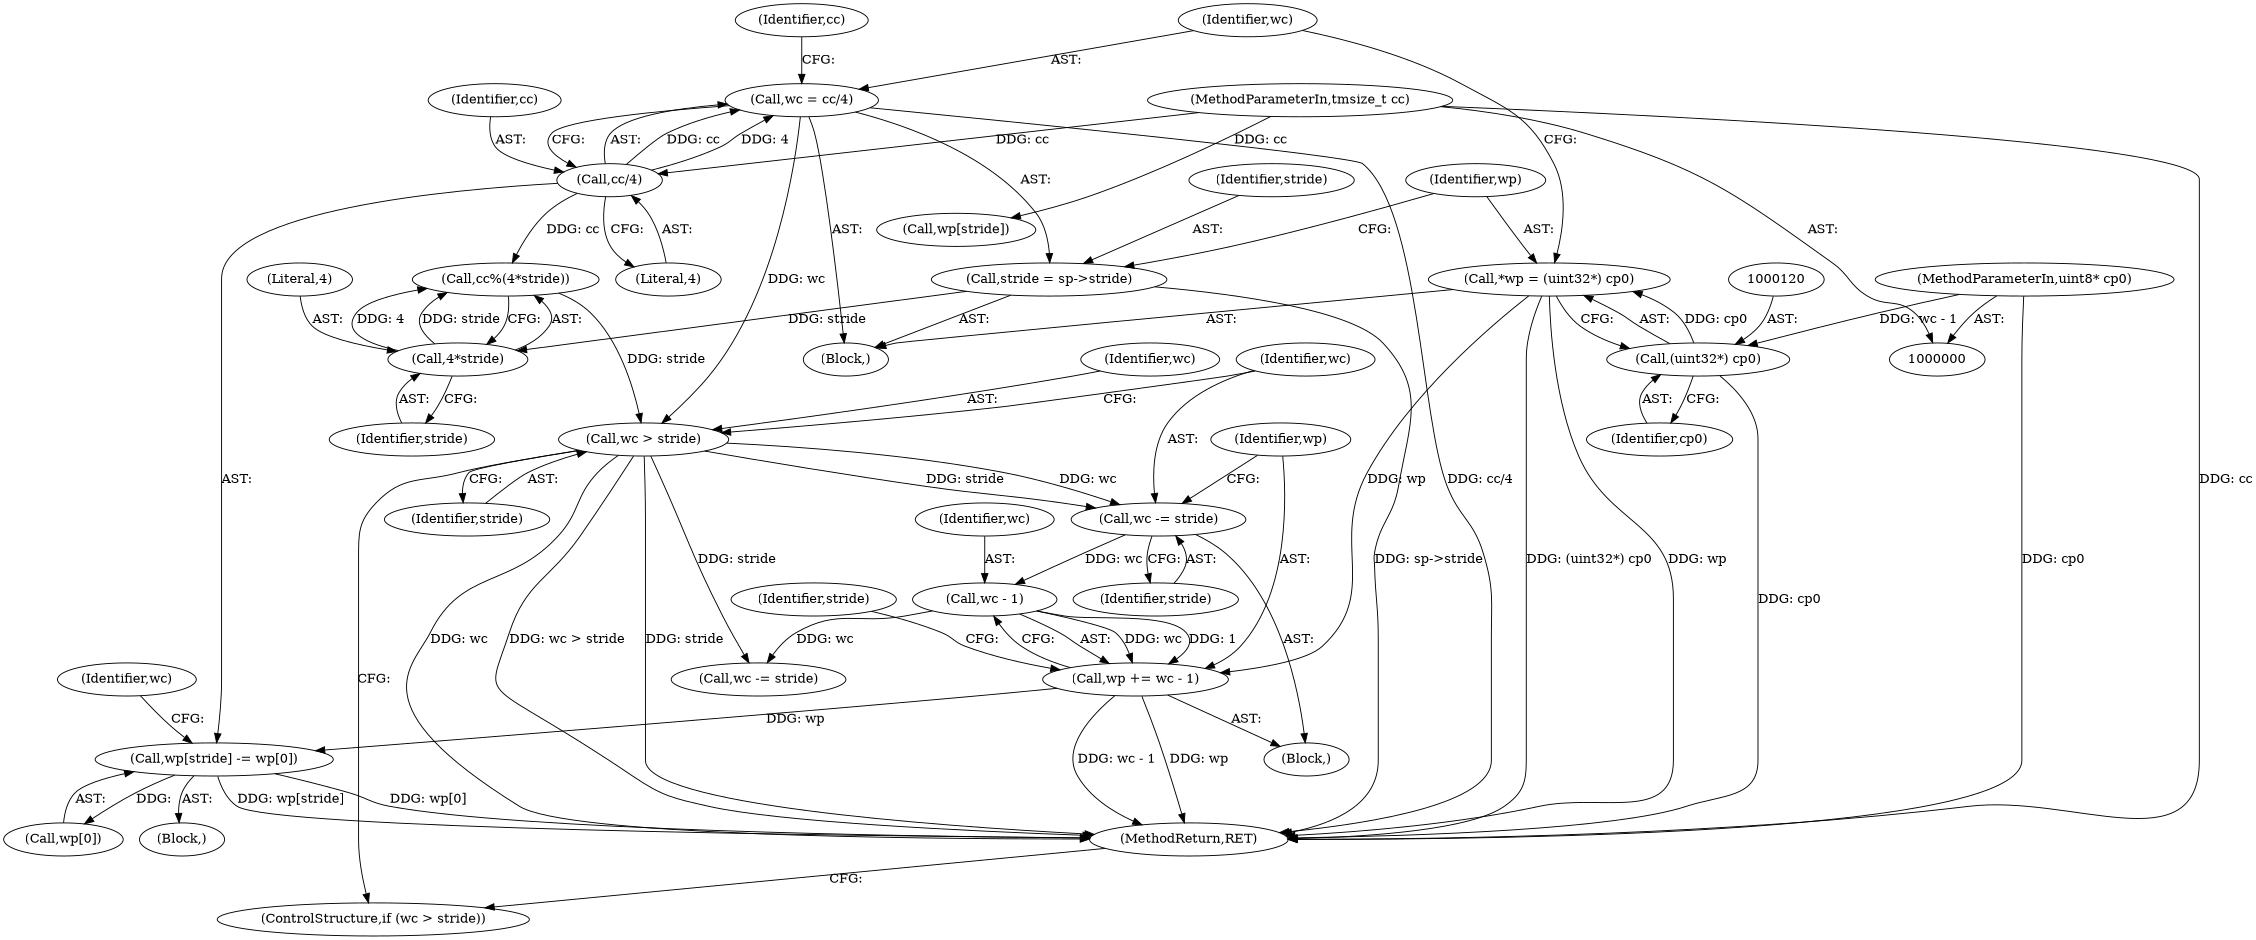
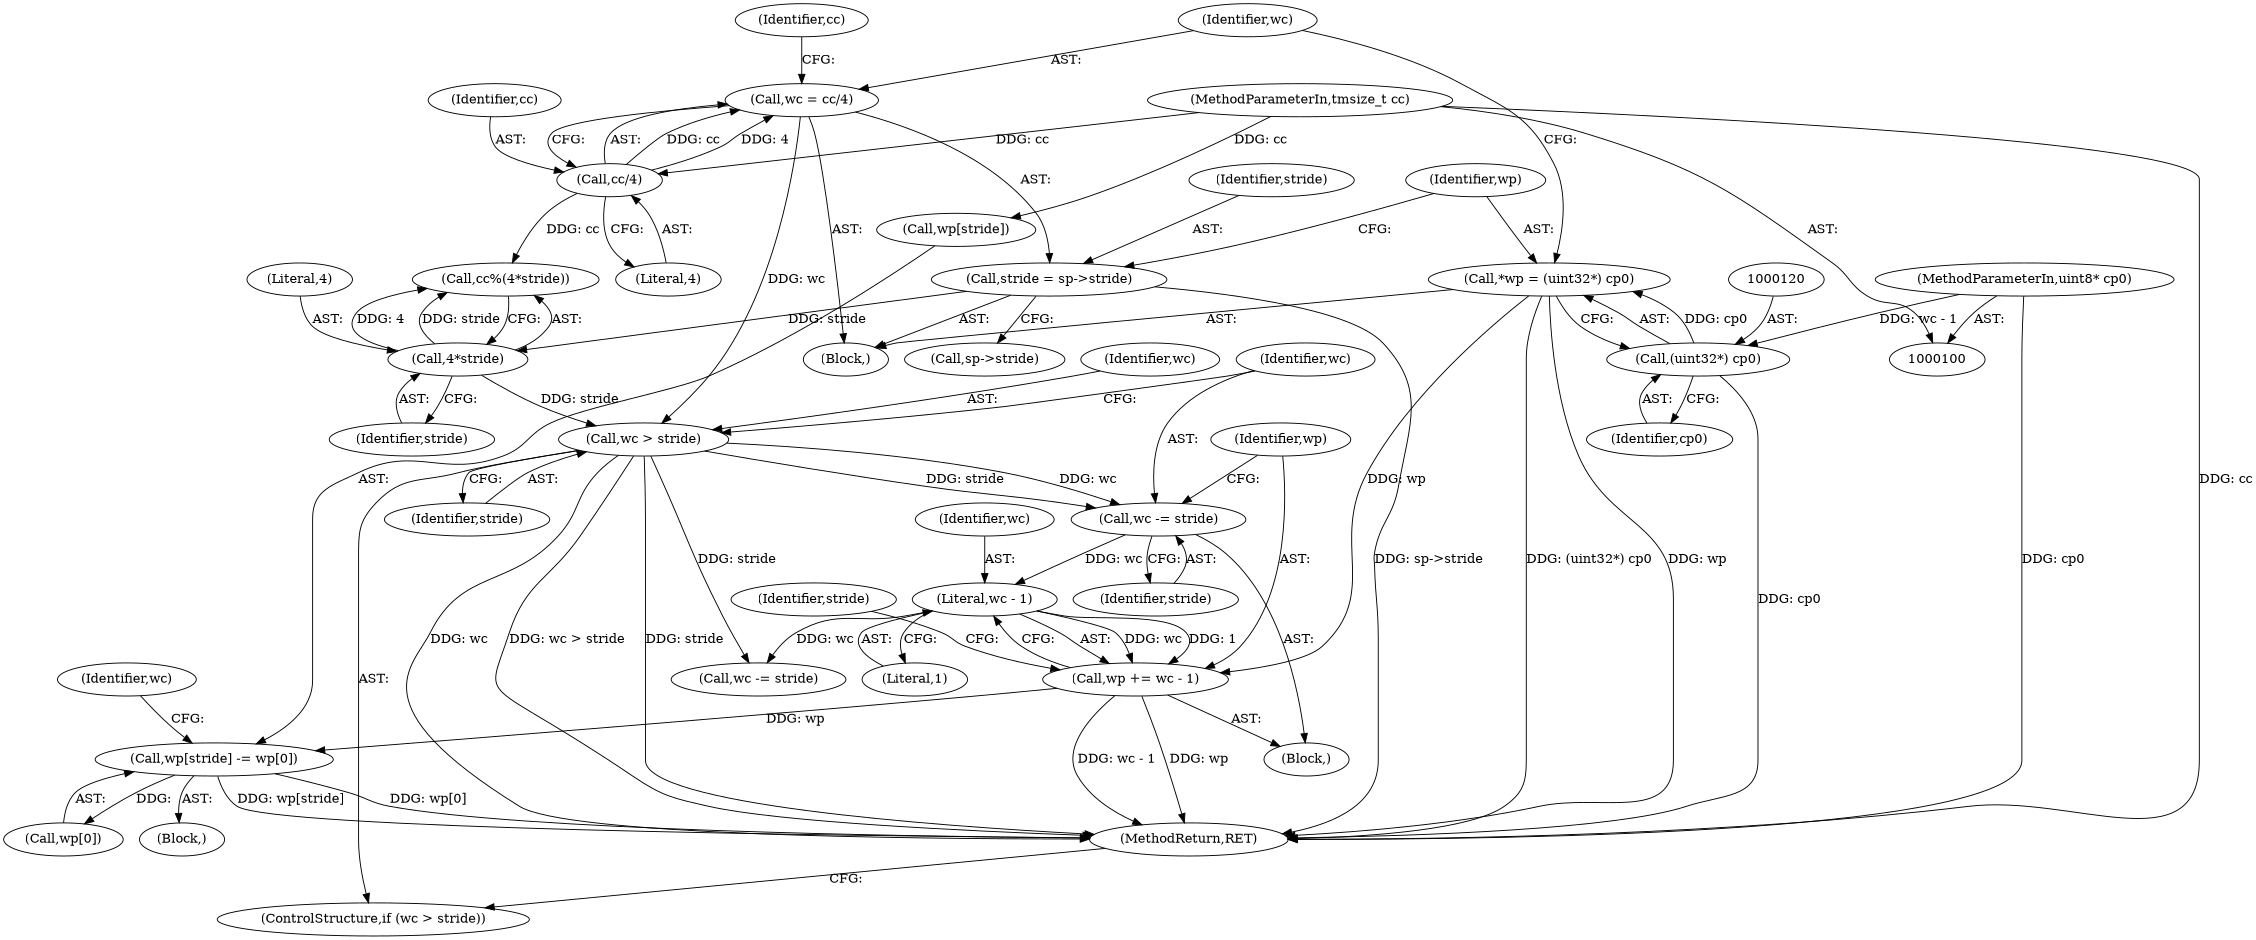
edge "(Call,cc/4)" -> "(Call,wp[stride] -= wp[0])": now "(Call,wp[stride])" -> "(Call,wp[stride] -= wp[0])"
edge "(Call,wc = cc/4)" -> "(MethodReturn,RET)": removed, label "DDG: cc/4"
edge "(Call,cc%(4*stride))" -> "(Call,wc > stride)": now "(Call,4*stride)" -> "(Call,wc > stride)"
node "(Call,sp->stride)": added
node "1000000": label "1000000" -> "1000100"
node "(Call,wc - 1)": label "(Call,wc - 1)" -> "(Literal,wc - 1)"
edge "(Call,wc > stride)" -> "(ControlStructure,if (wc > stride))": label "CFG: " -> "AST: "
node "(Literal,1)": added
